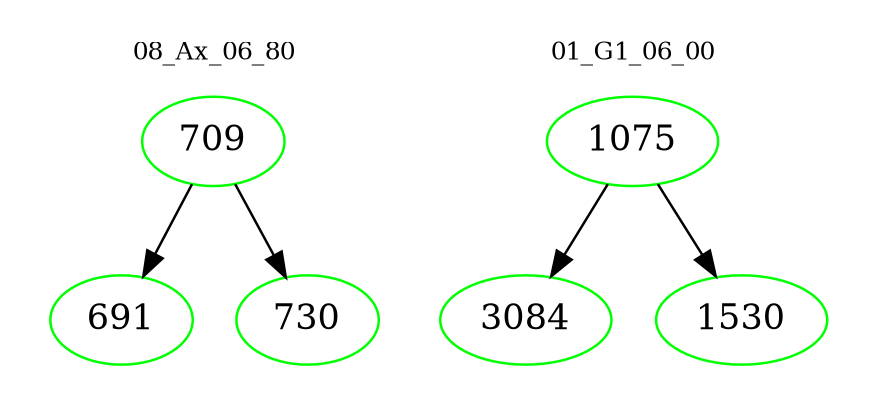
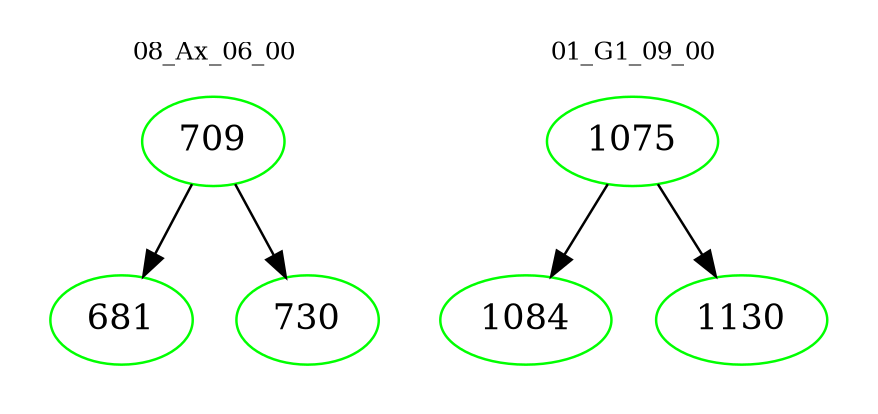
cluster "08_Ax_06_80": label "08_Ax_06_80" -> "08_Ax_06_00"
cluster "01_G1_06_00": label "01_G1_06_00" -> "01_G1_09_00"
node "691": label "691" -> "681"
node "3084": label "3084" -> "1084"
node "1530": label "1530" -> "1130"
